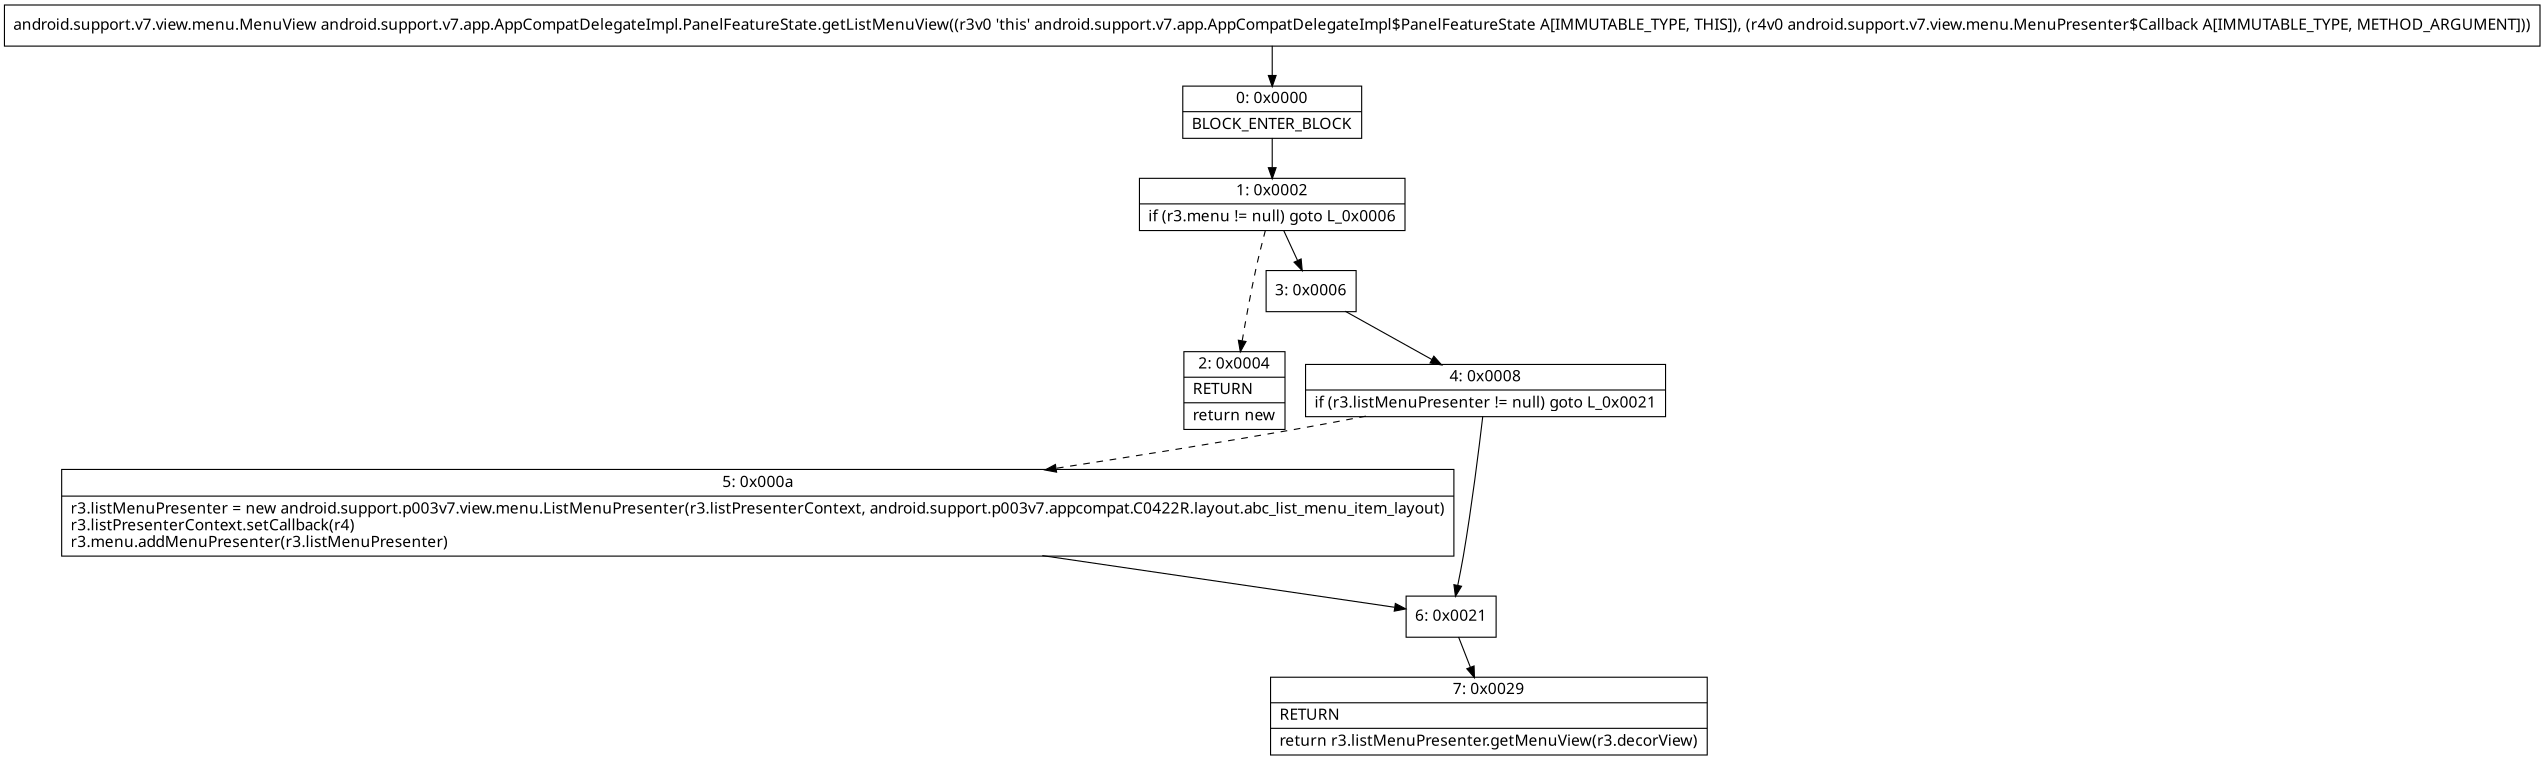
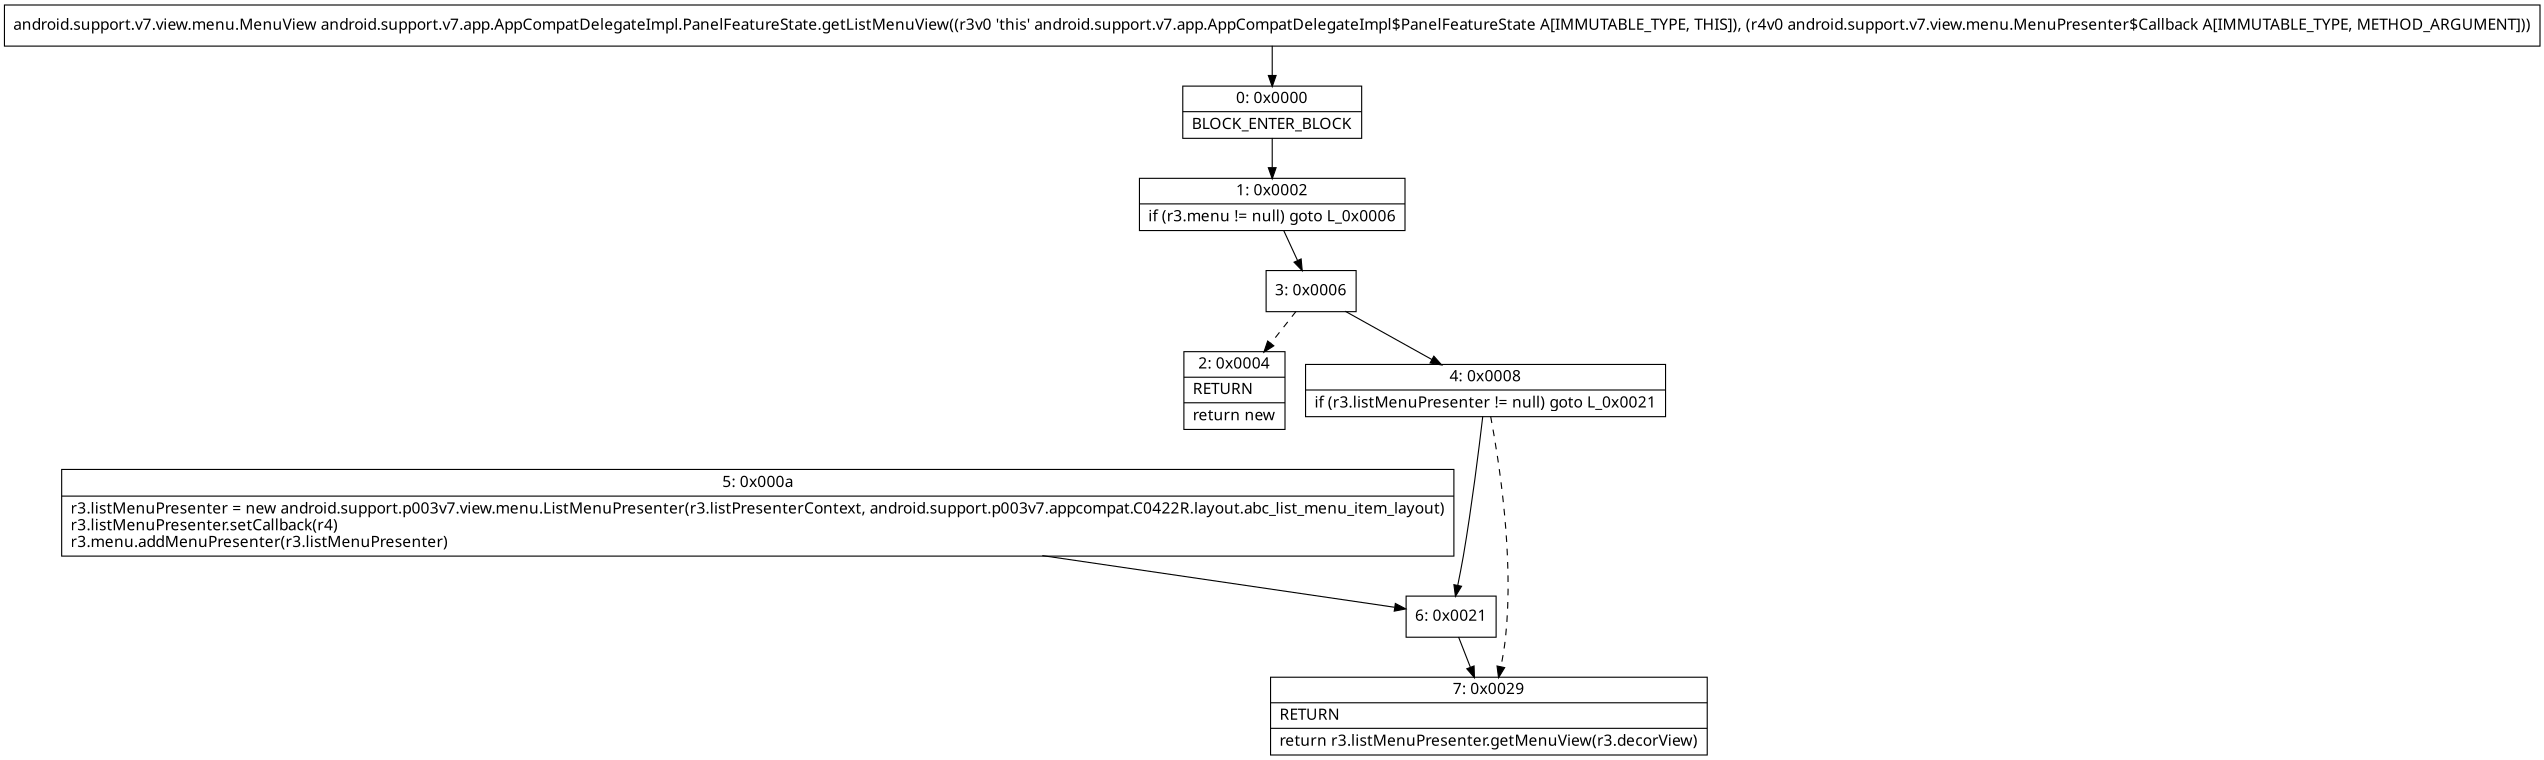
edge "1: 0x0002" -> "2: 0x0004": now "3: 0x0006" -> "2: 0x0004"
edge "4: 0x0008" -> "5: 0x000a": now "4: 0x0008" -> "7: 0x0029"
node "5: 0x000a": text "r3.listPresenterContext.setCallback(r4)" -> "r3.listMenuPresenter.setCallback(r4)"
